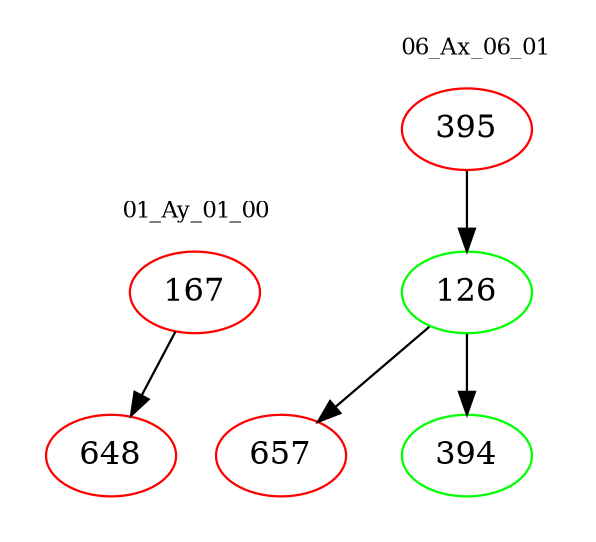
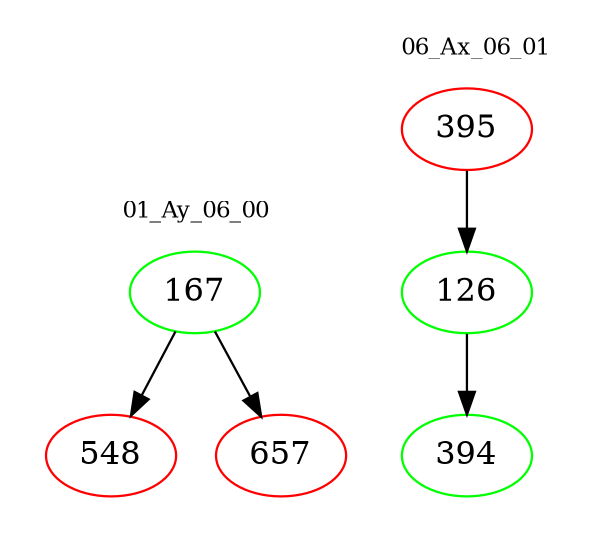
cluster "01_Ay_01_00": label "01_Ay_01_00" -> "01_Ay_06_00"
node "167": color red -> green
edge "126" -> "657": now "167" -> "657"
node "648": label "648" -> "548"
